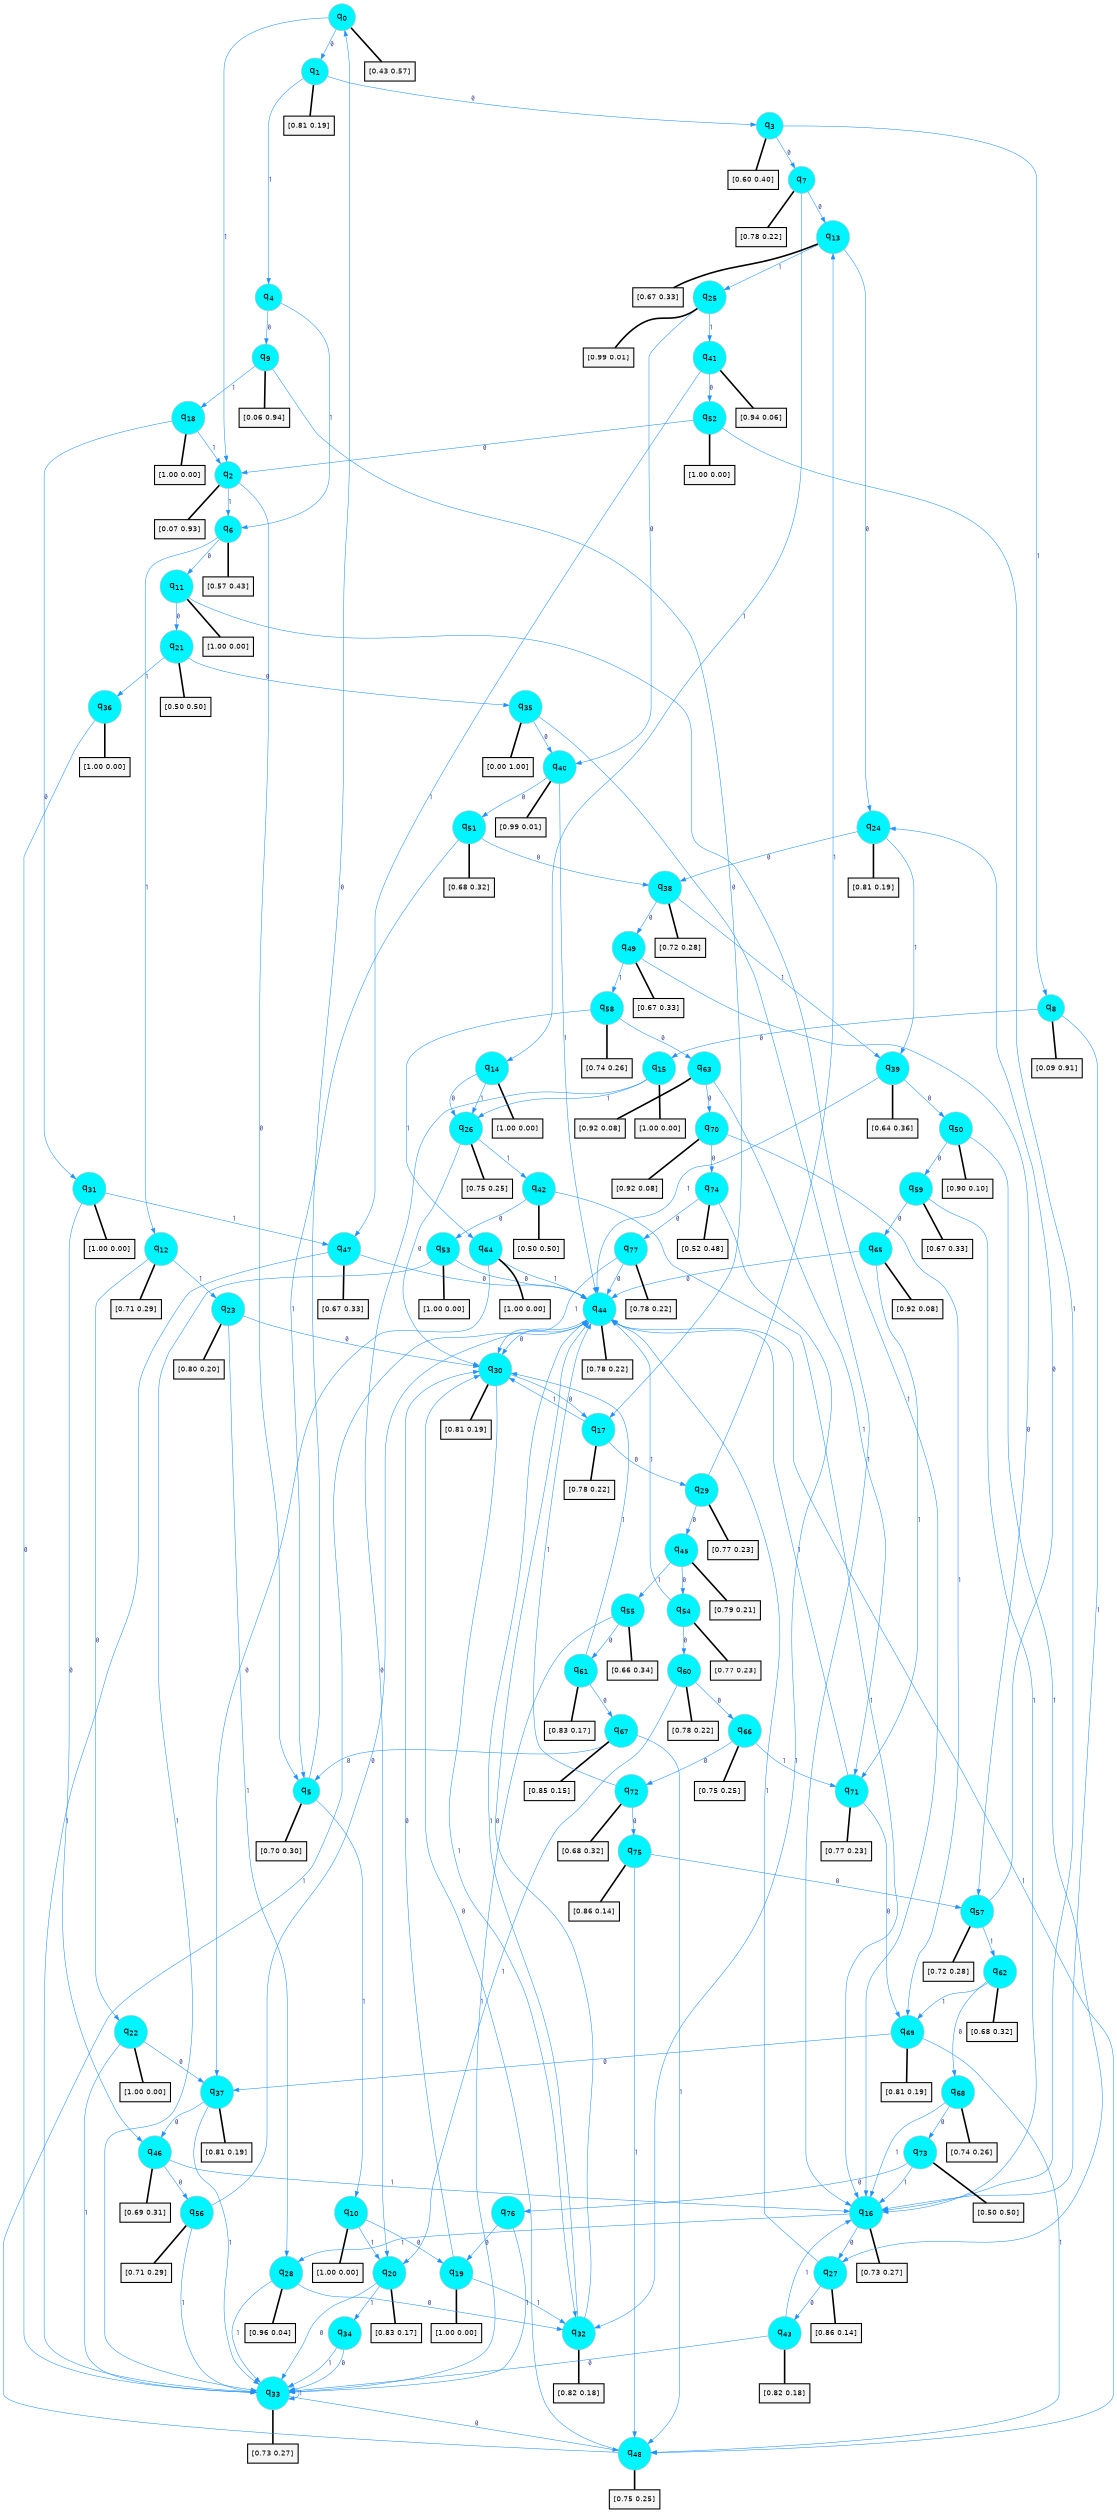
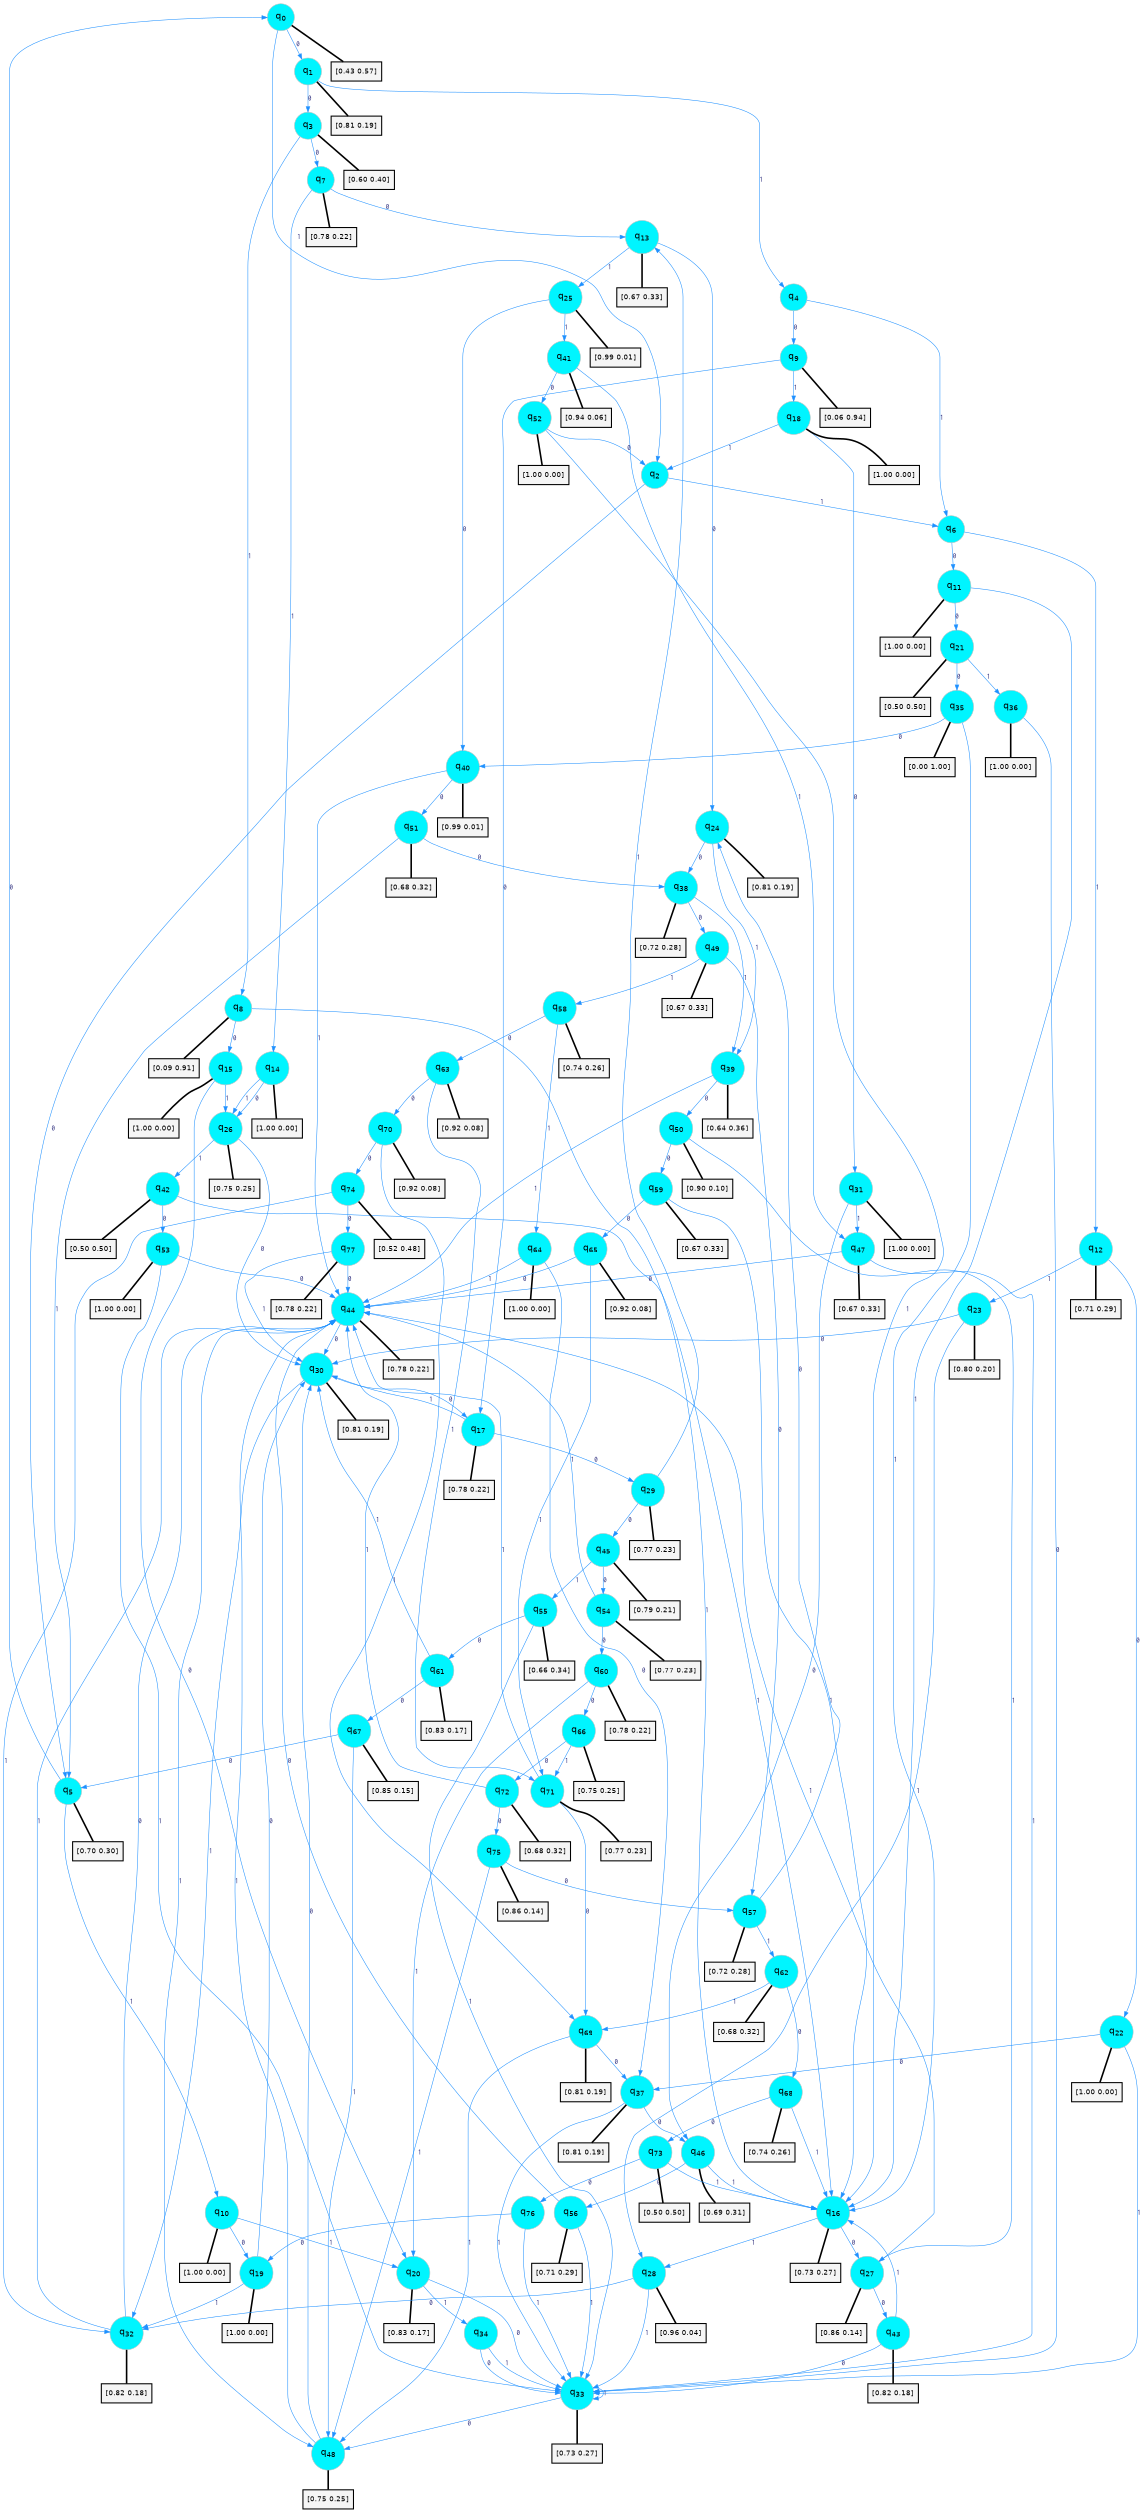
node "[0.07 0.93]": removed
node "[0.57 0.43]": removed
